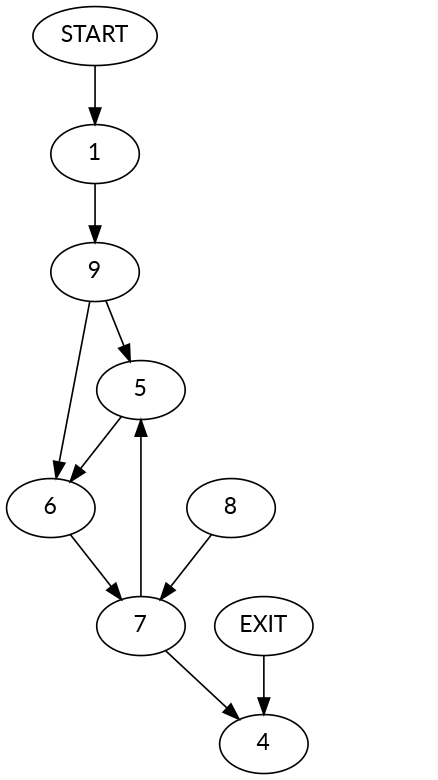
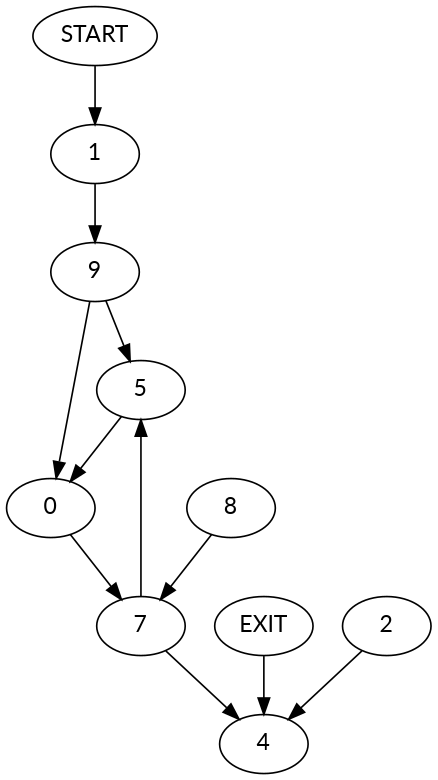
node "6": label "6" -> "0"
node "2": added
